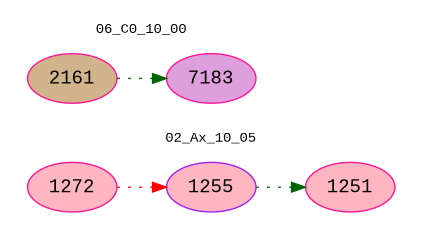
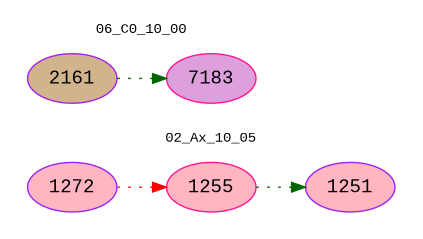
node "2161": color deeppink -> purple
node "1272": color deeppink -> purple
node "1255": color purple -> deeppink
node "1251": color deeppink -> purple
